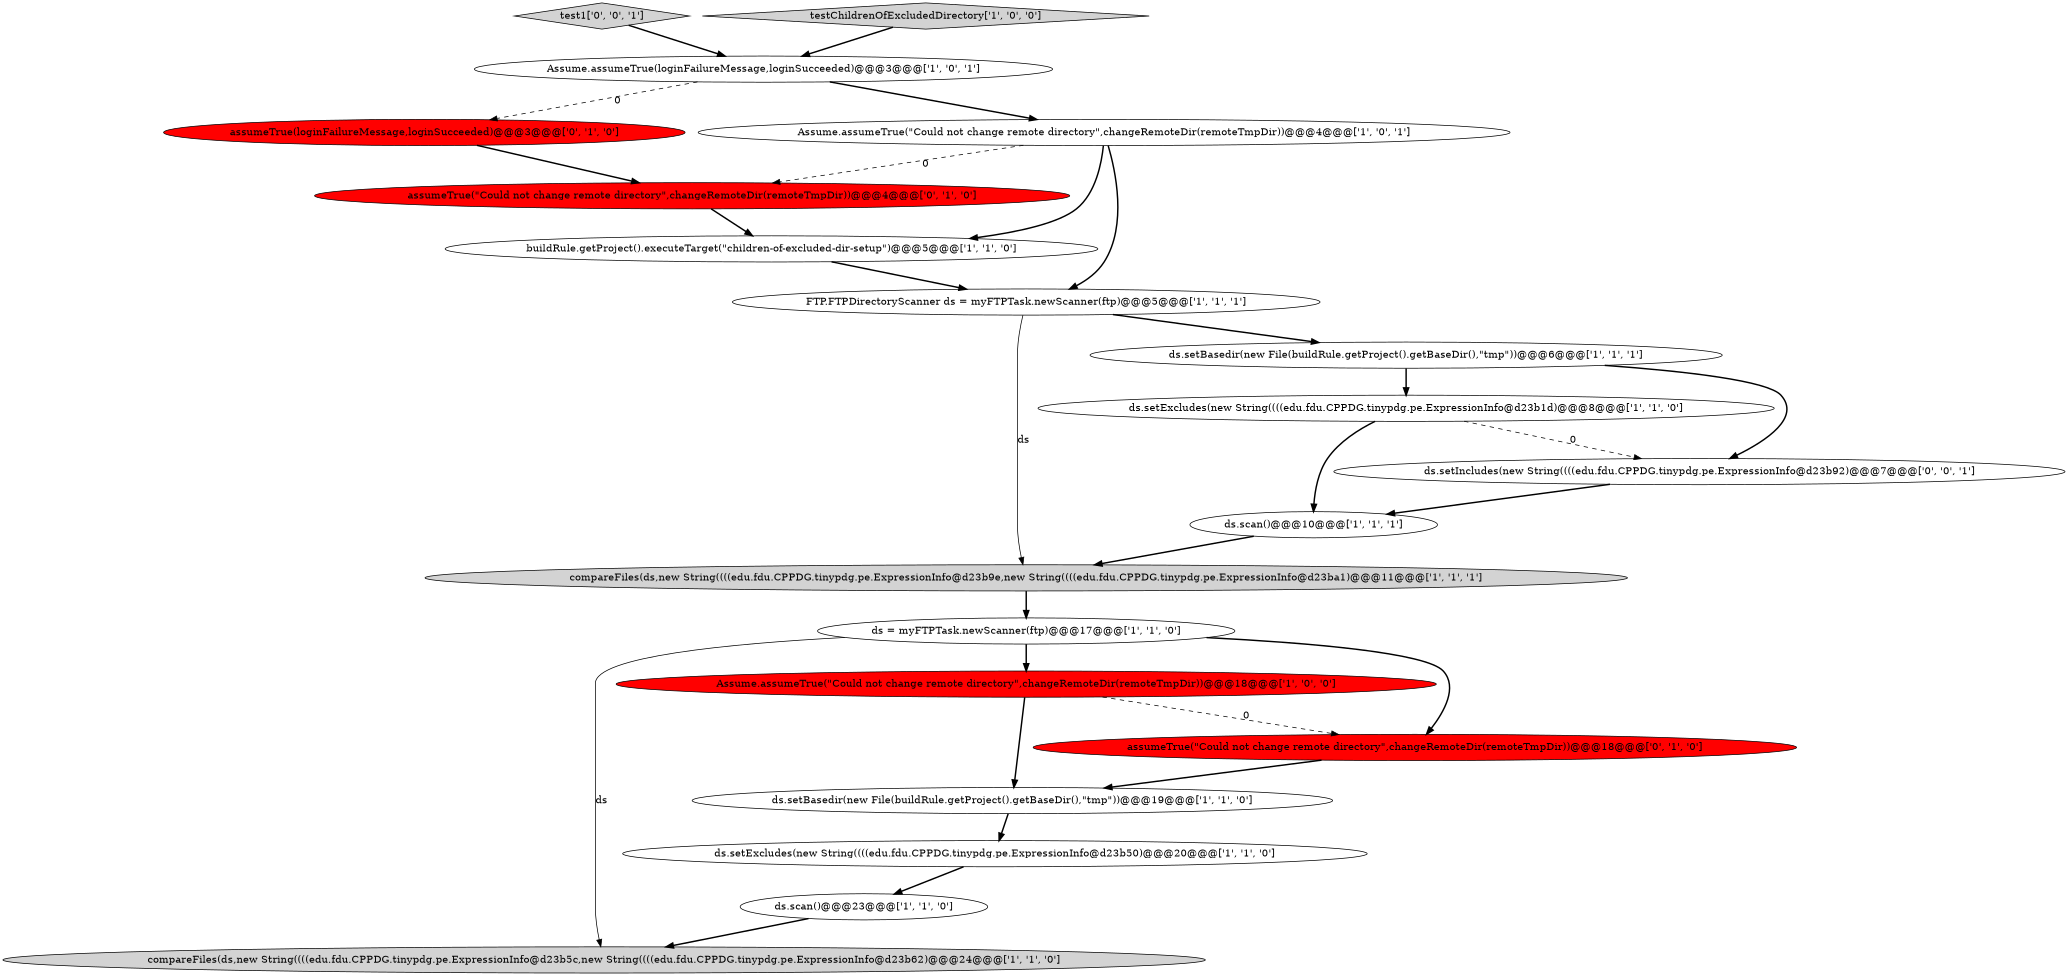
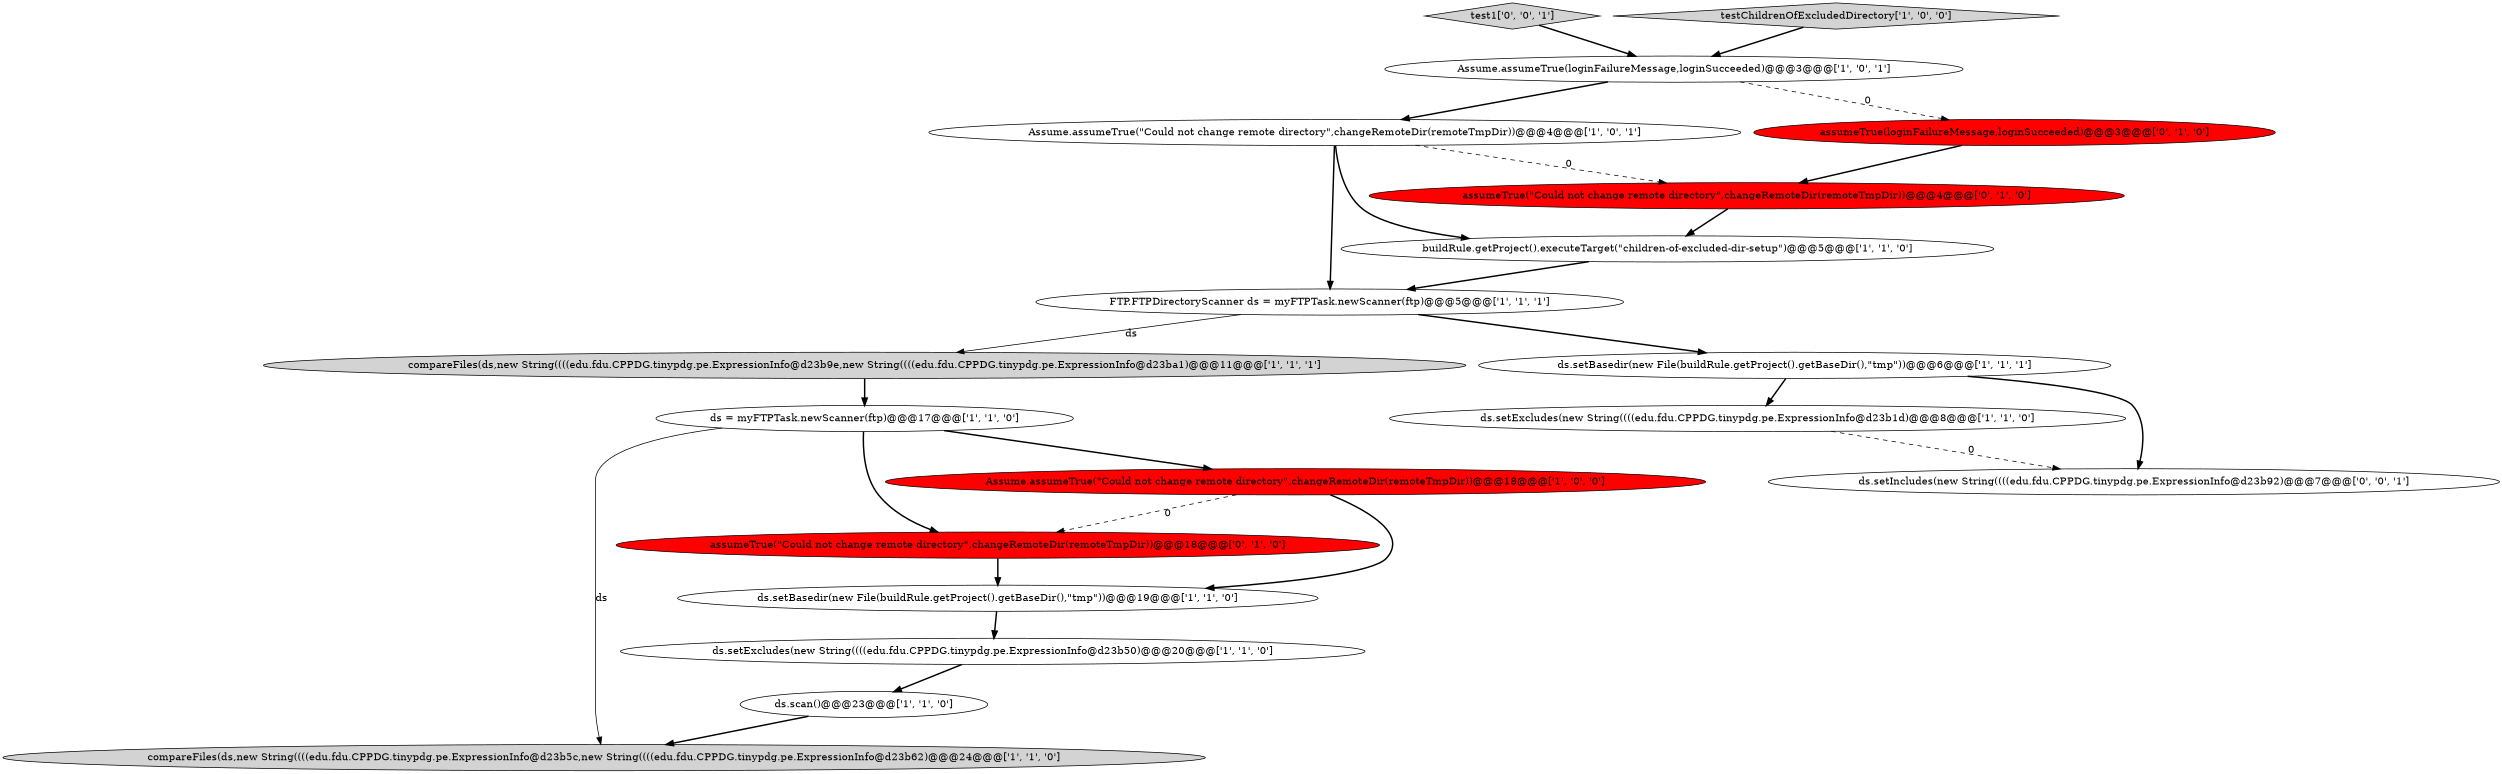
node "ds.scan()@@@10@@@['1', '1', '1']": removed
